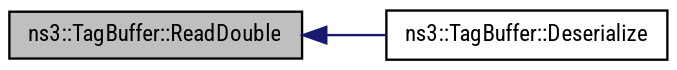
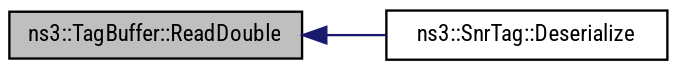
node "ns3::TagBuffer::Deserialize": label "ns3::TagBuffer::Deserialize" -> "ns3::SnrTag::Deserialize"
